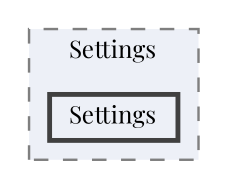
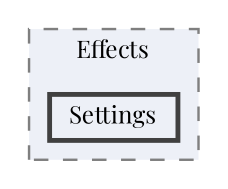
cluster "Settings": label "Settings" -> "Effects"
